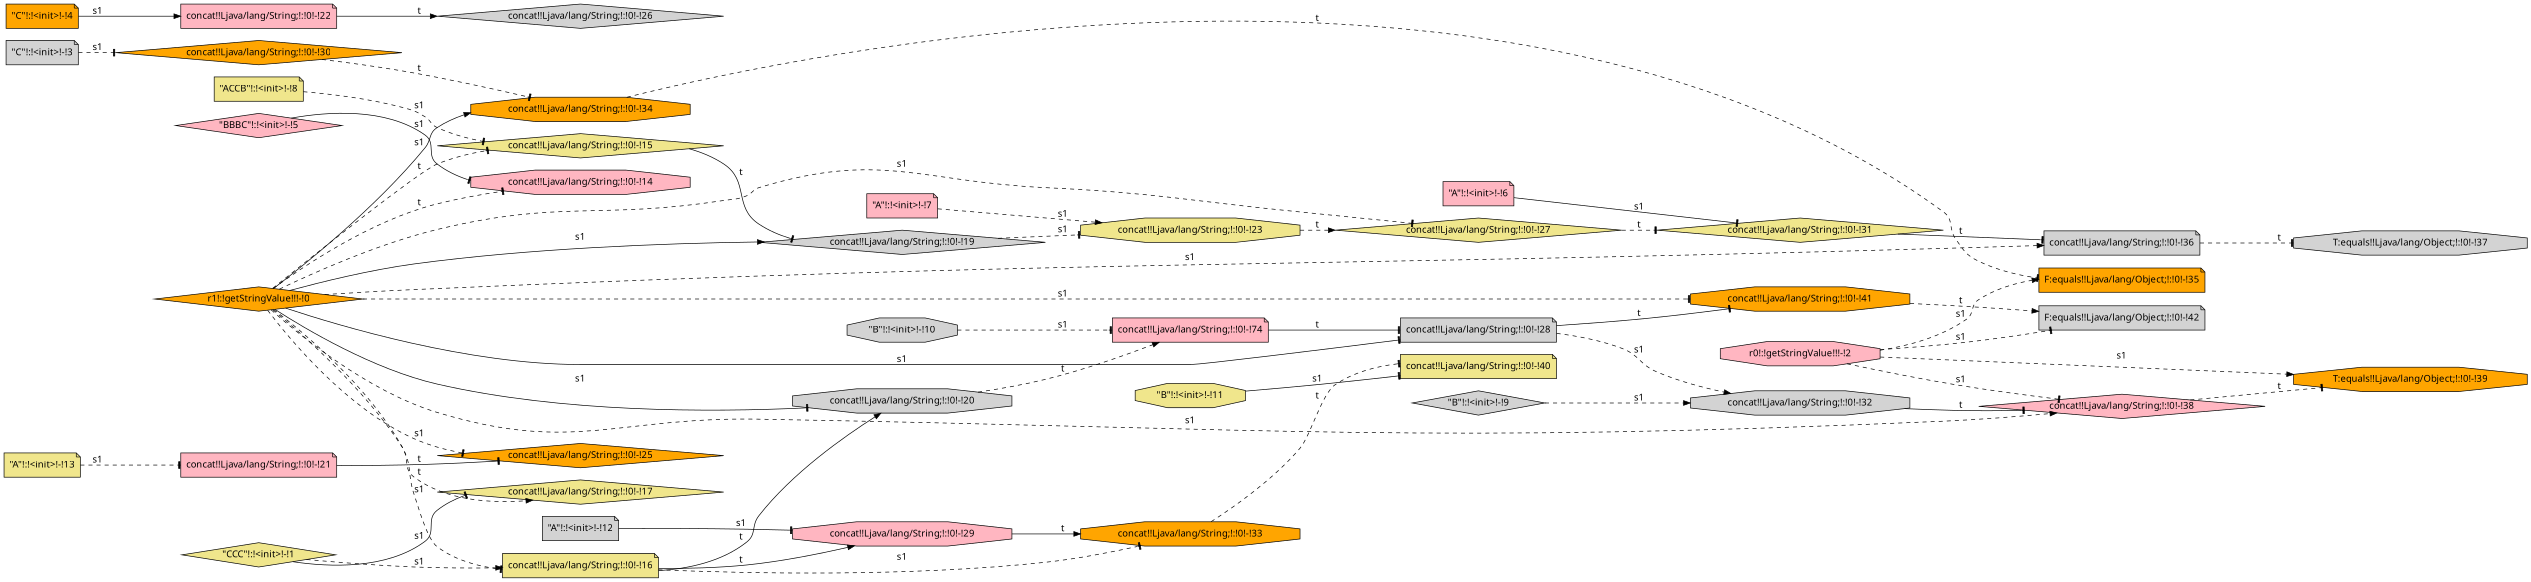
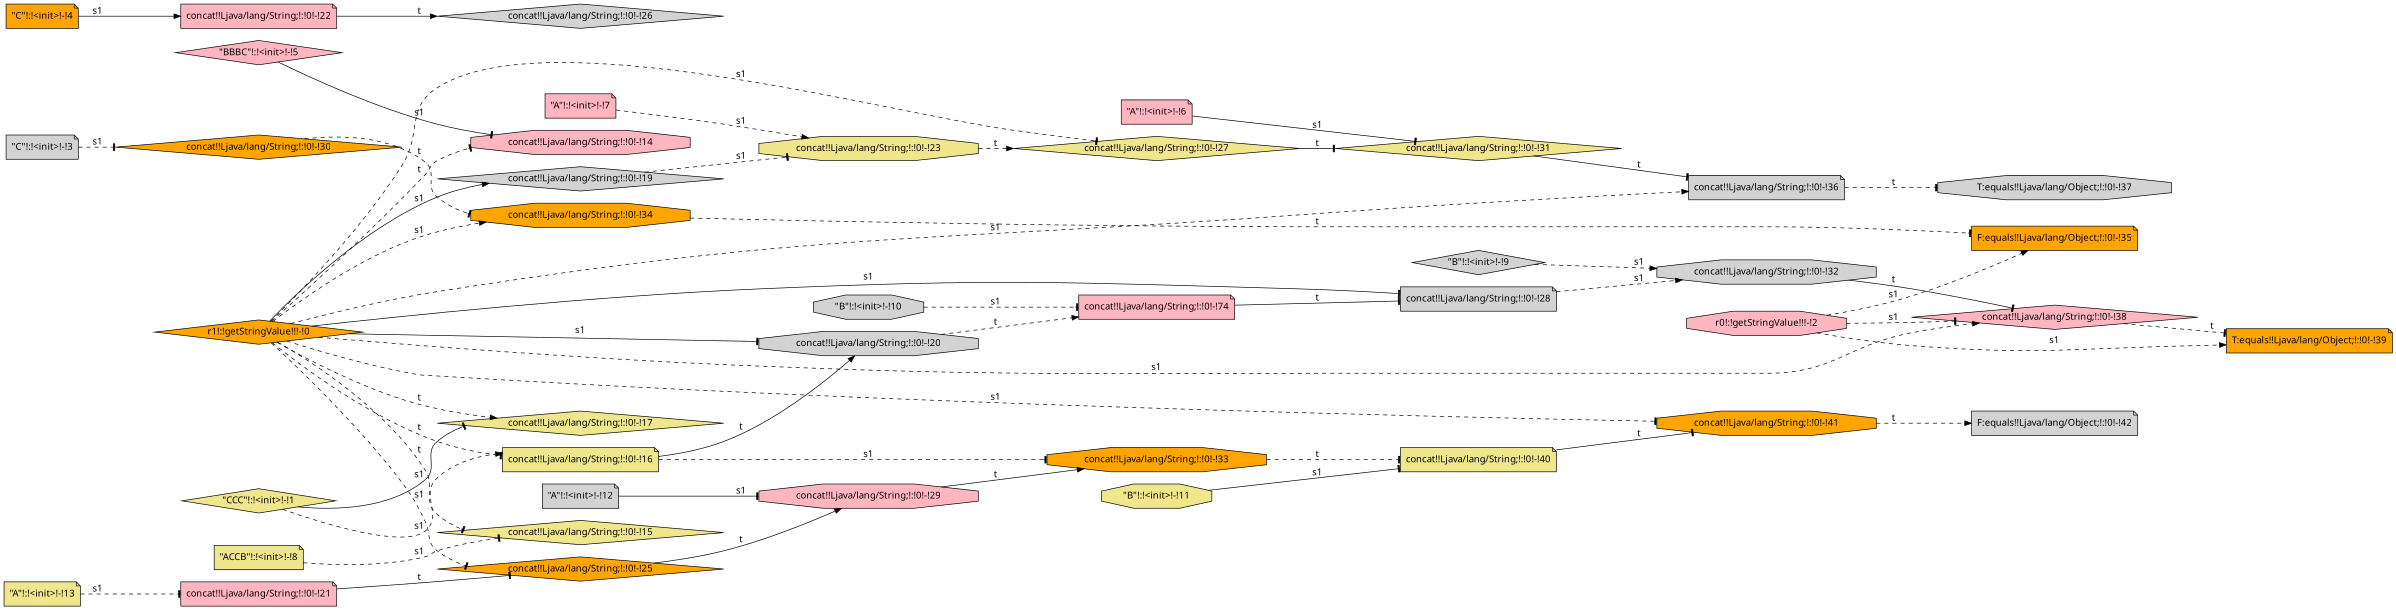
edge "concat!!Ljava/lang/String;!:!0!-!15" -> "concat!!Ljava/lang/String;!:!0!-!19": removed, label "t"
edge "r1!:!getStringValue!!!-!0" -> "concat!!Ljava/lang/String;!:!0!-!34": style solid -> dashed
edge "concat!!Ljava/lang/String;!:!0!-!27" -> "concat!!Ljava/lang/String;!:!0!-!31": style dashed -> solid
edge "concat!!Ljava/lang/String;!:!0!-!28" -> "concat!!Ljava/lang/String;!:!0!-!41": now "concat!!Ljava/lang/String;!:!0!-!40" -> "concat!!Ljava/lang/String;!:!0!-!41"
edge "r0!:!getStringValue!!!-!2" -> "F:equals!!Ljava/lang/Object;!:!0!-!42": removed, label "s1"
node "T:equals!!Ljava/lang/Object;!:!0!-!39": shape octagon -> note
edge "r1!:!getStringValue!!!-!0" -> "concat!!Ljava/lang/String;!:!0!-!16": label "s1" -> "t"
edge "concat!!Ljava/lang/String;!:!0!-!16" -> "concat!!Ljava/lang/String;!:!0!-!29": now "concat!!Ljava/lang/String;!:!0!-!25" -> "concat!!Ljava/lang/String;!:!0!-!29"
